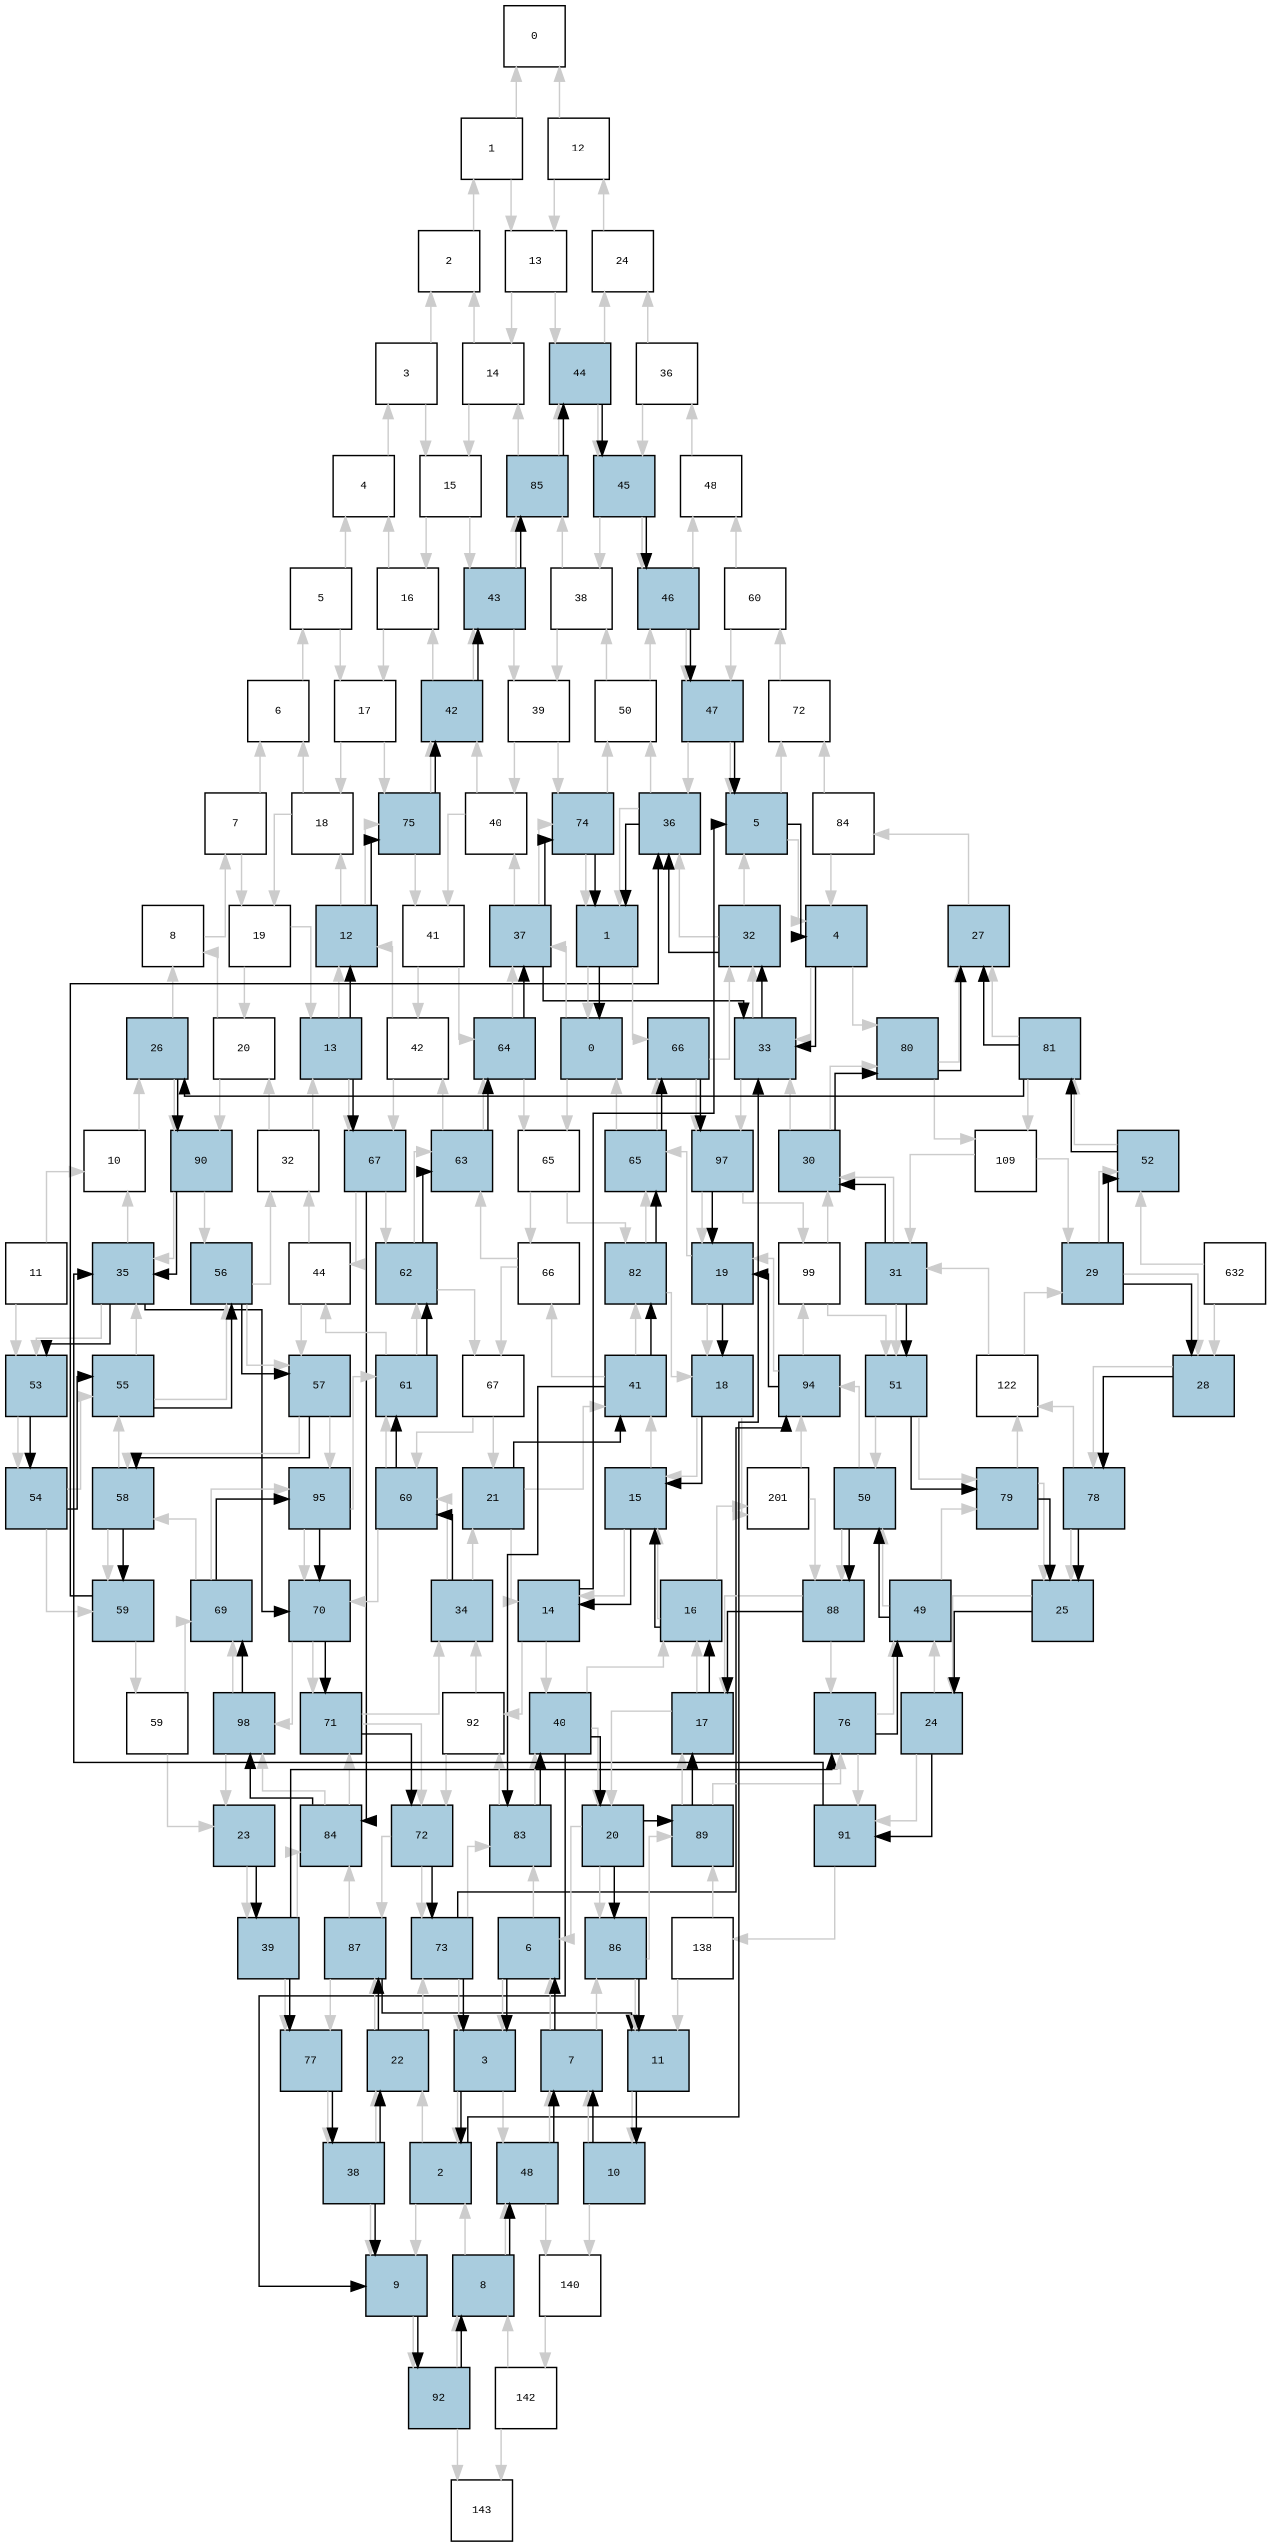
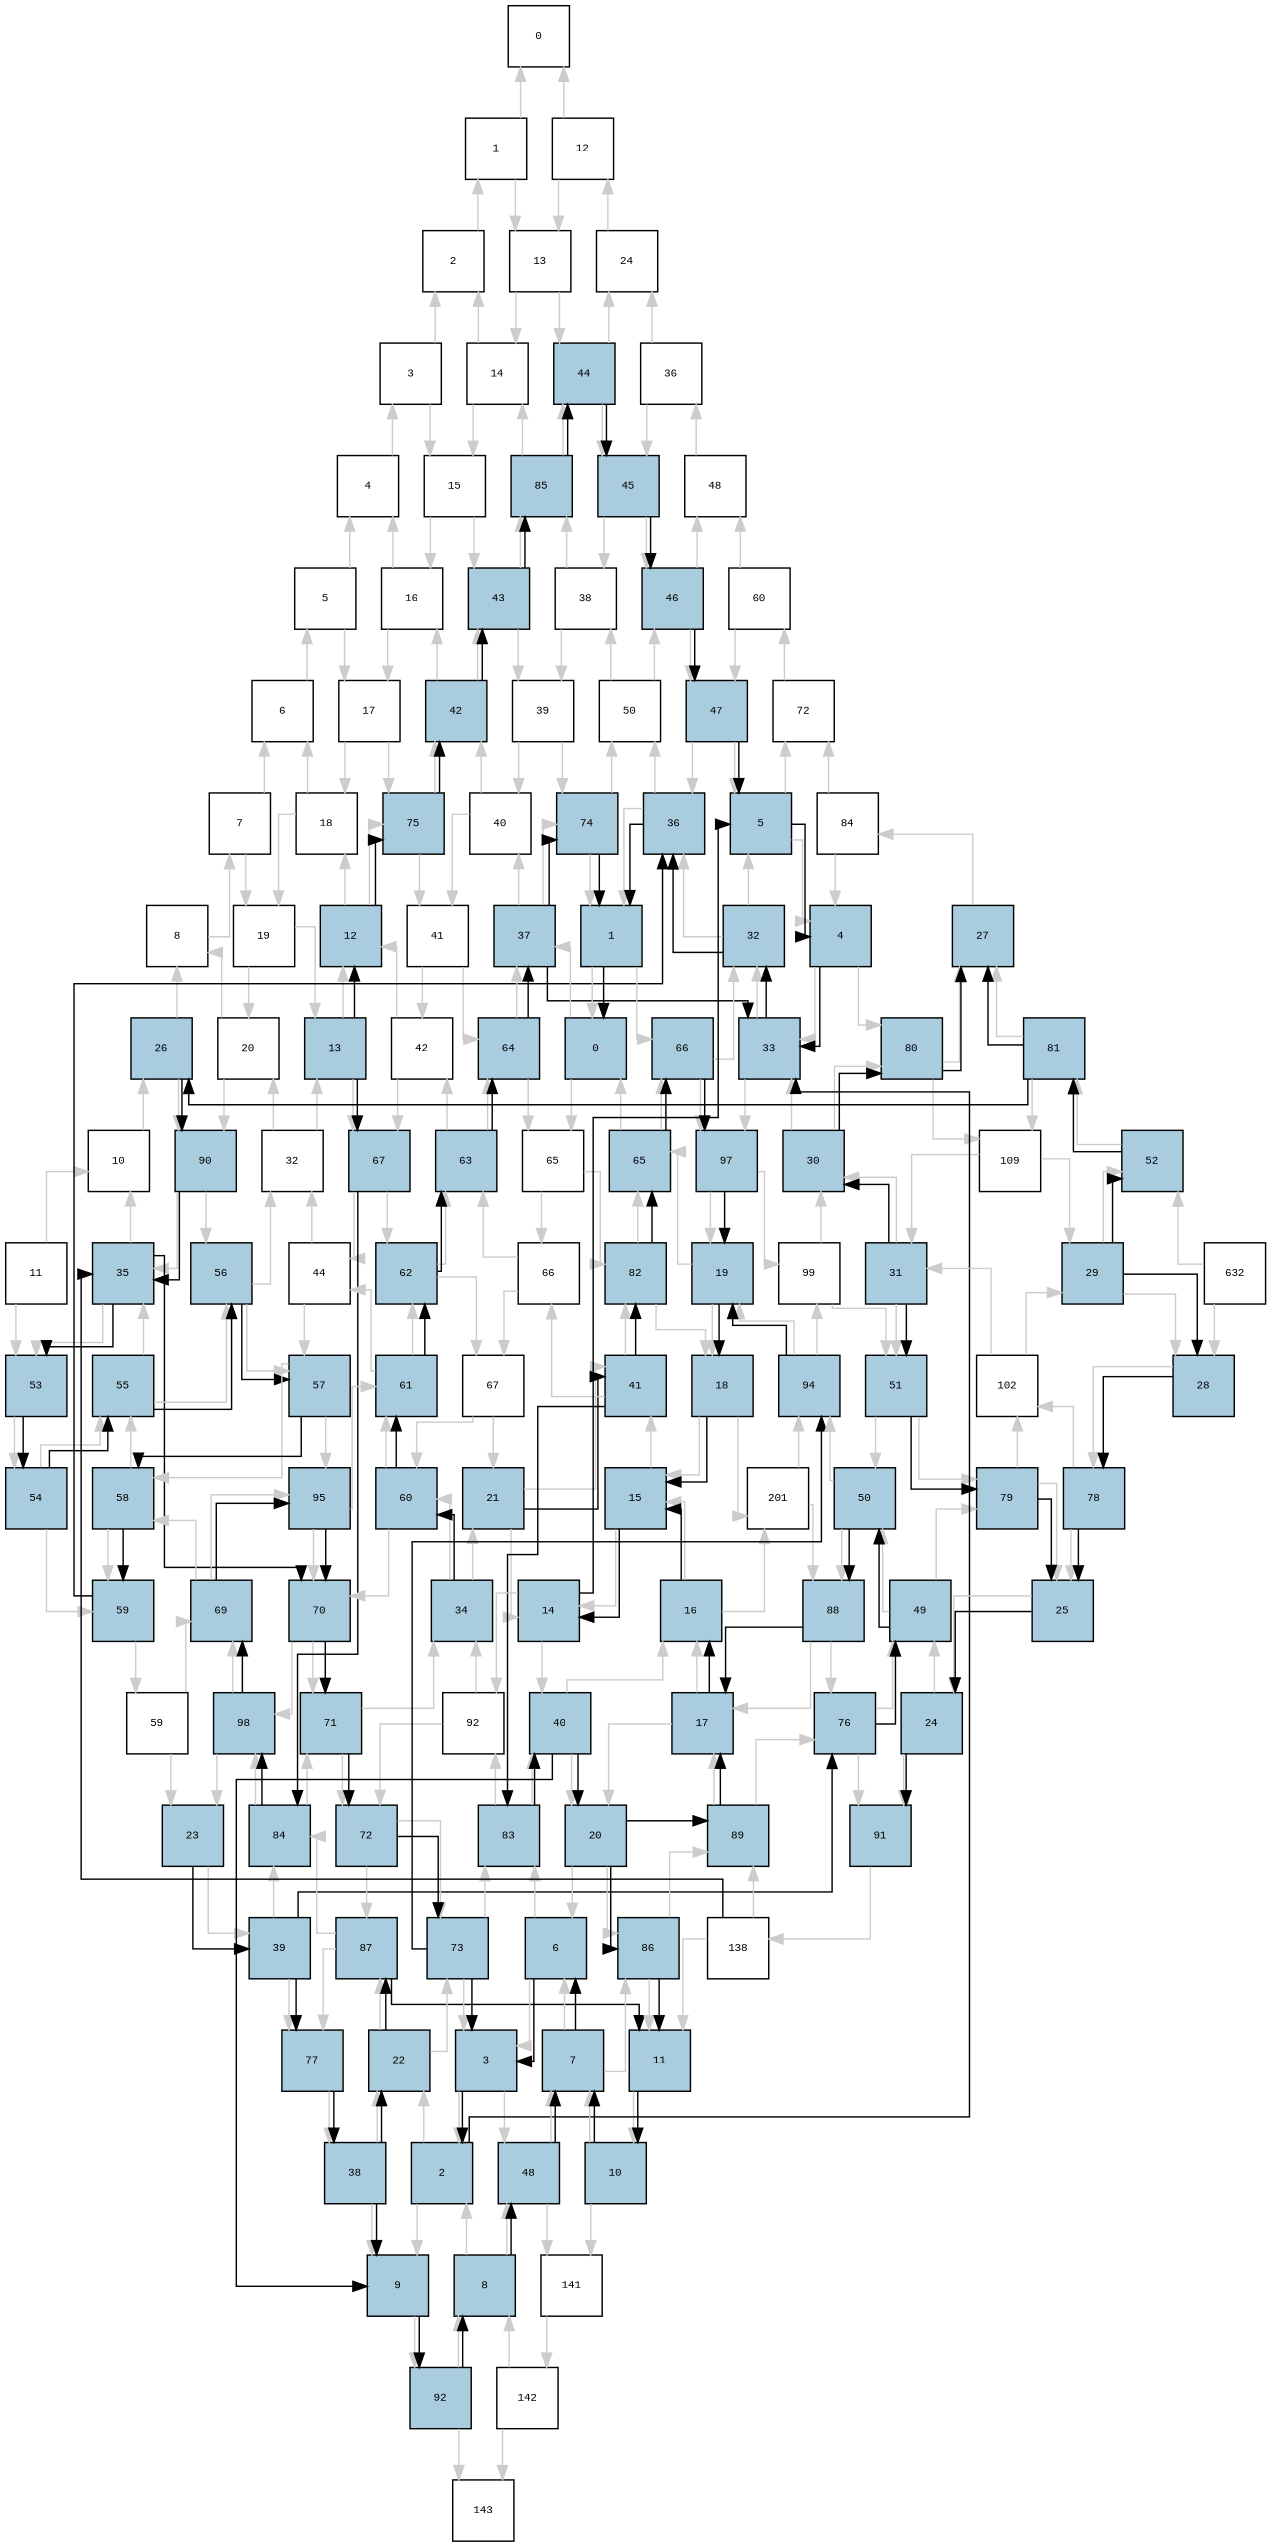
node "122": label "122" -> "102"
edge "91" -> "35": now "138" -> "35"
node "140": label "140" -> "141"
